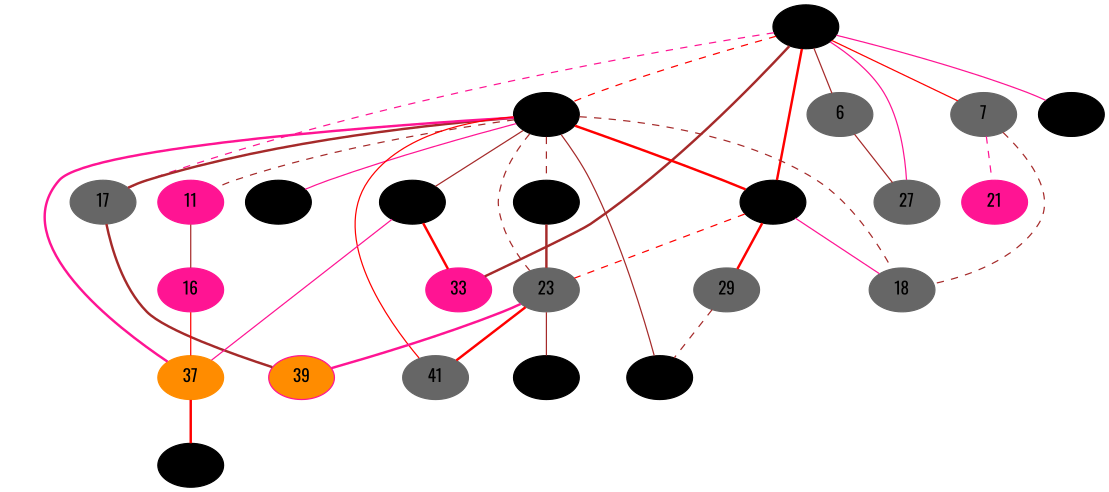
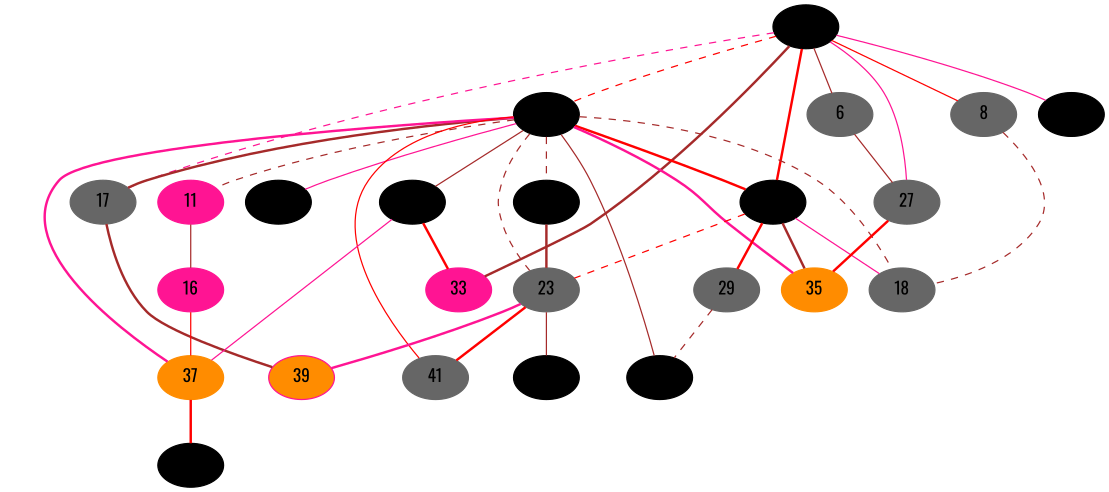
node "7": label "7" -> "8"
node "21": removed
node "35": added
